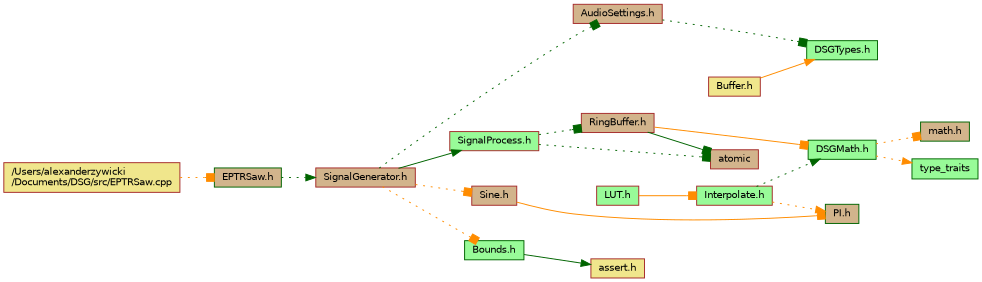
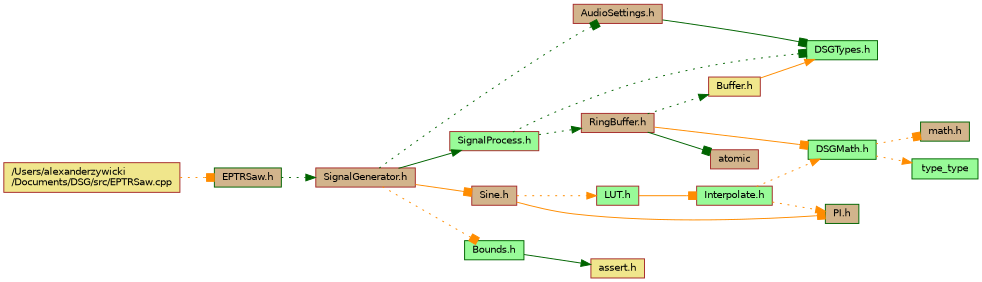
edge "AudioSettings.h" -> "DSGTypes.h": style dotted -> solid
edge "RingBuffer.h" -> "Buffer.h": added
edge "SignalProcess.h" -> "RingBuffer.h": arrowhead box -> normal
edge "SignalProcess.h" -> "atomic": now "SignalProcess.h" -> "DSGTypes.h"
node "type_traits": label "type_traits" -> "type_type"
edge "Interpolate.h" -> "DSGMath.h": color darkgreen -> darkorange
edge "SignalGenerator.h" -> "Sine.h": style dotted -> solid
edge "Sine.h" -> "LUT.h": added
